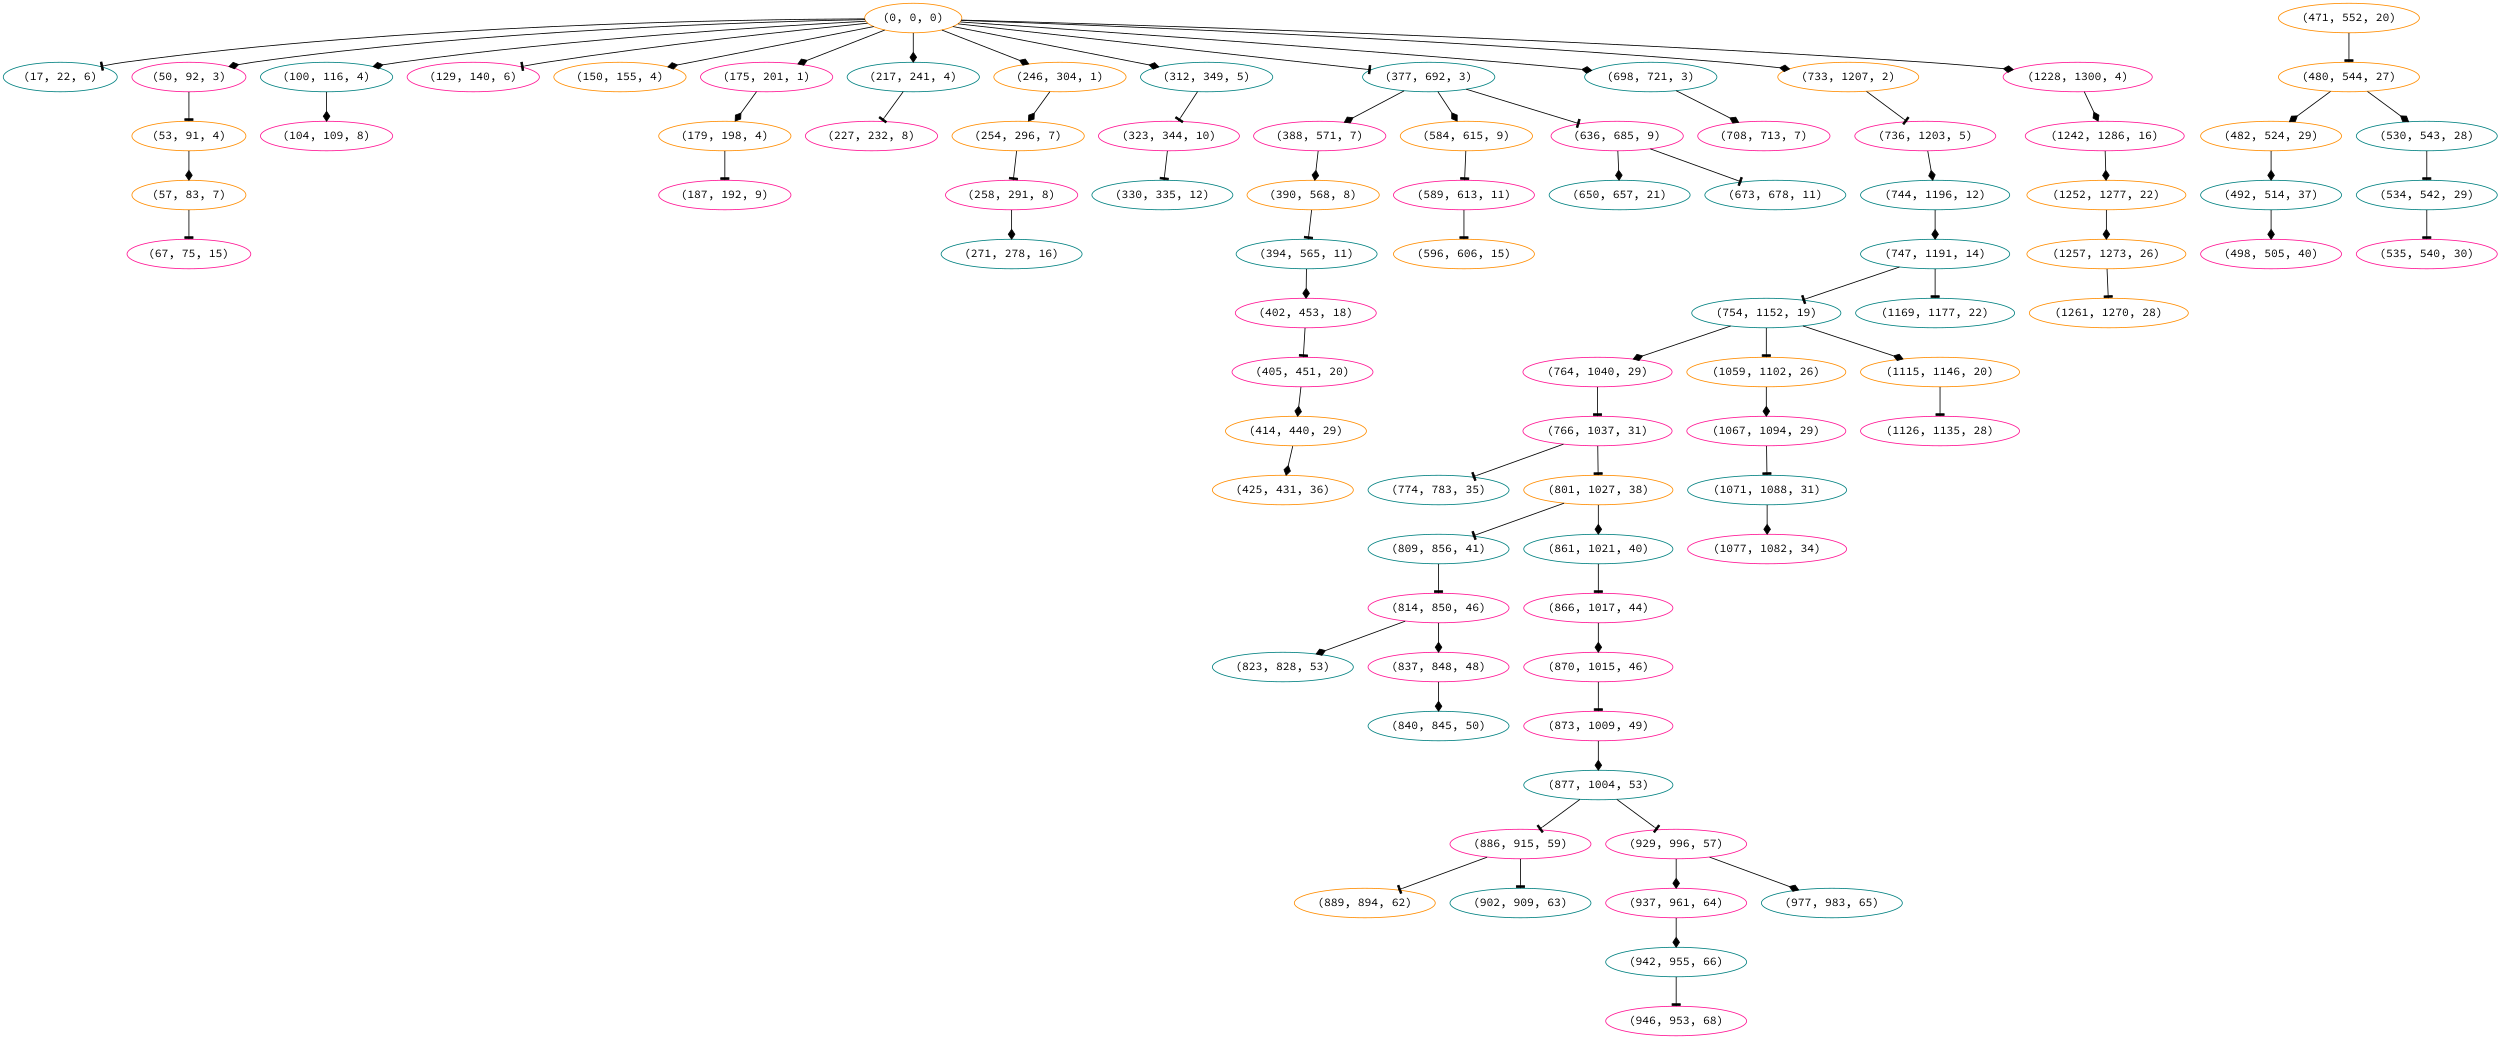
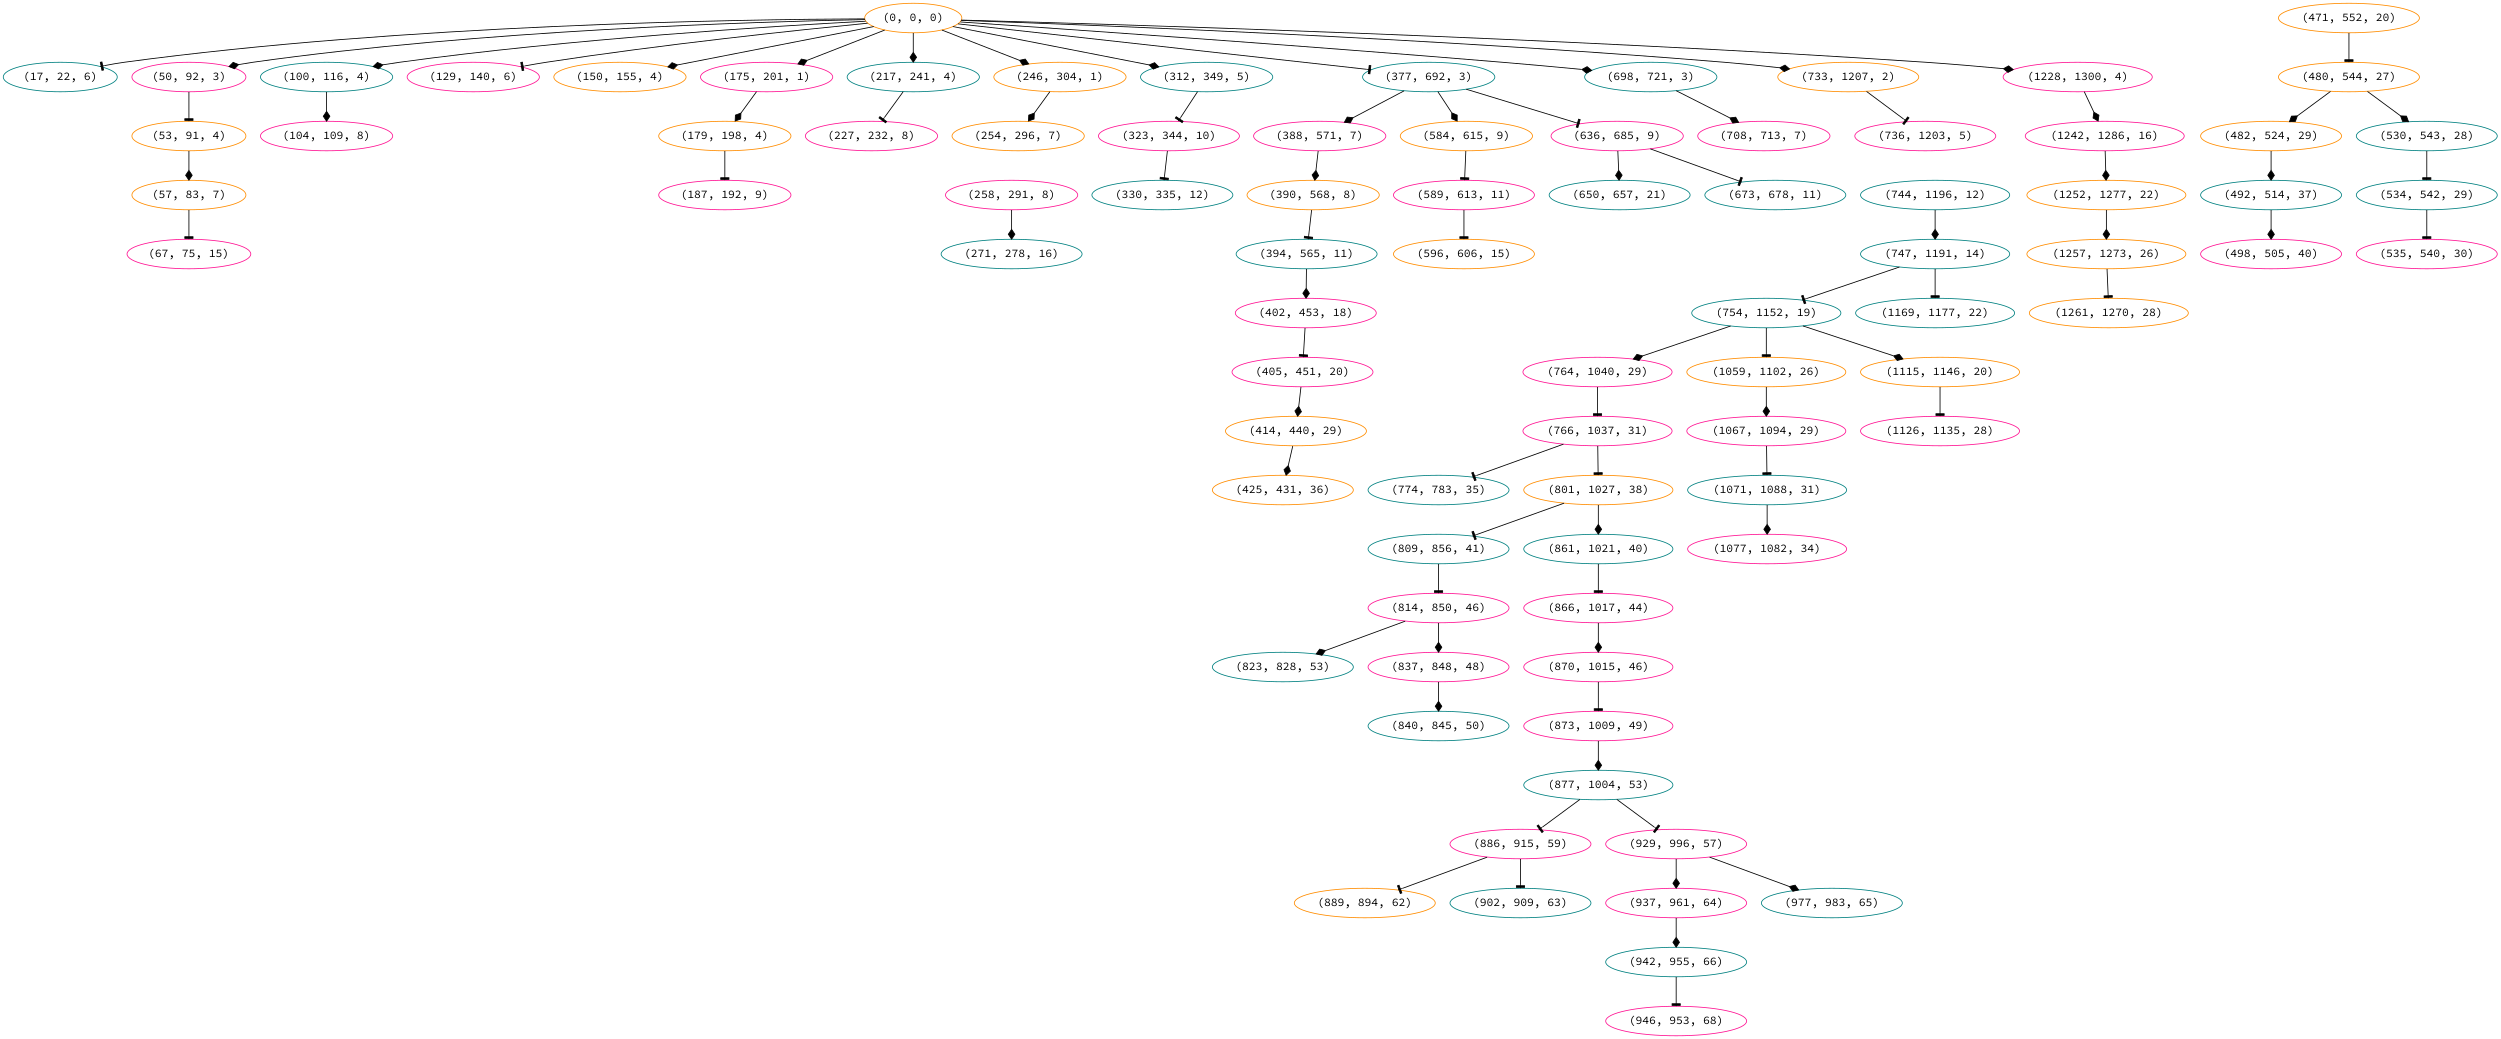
edge "(736, 1203, 5)" -> "(744, 1196, 12)": removed
edge "(254, 296, 7)" -> "(258, 291, 8)": removed
